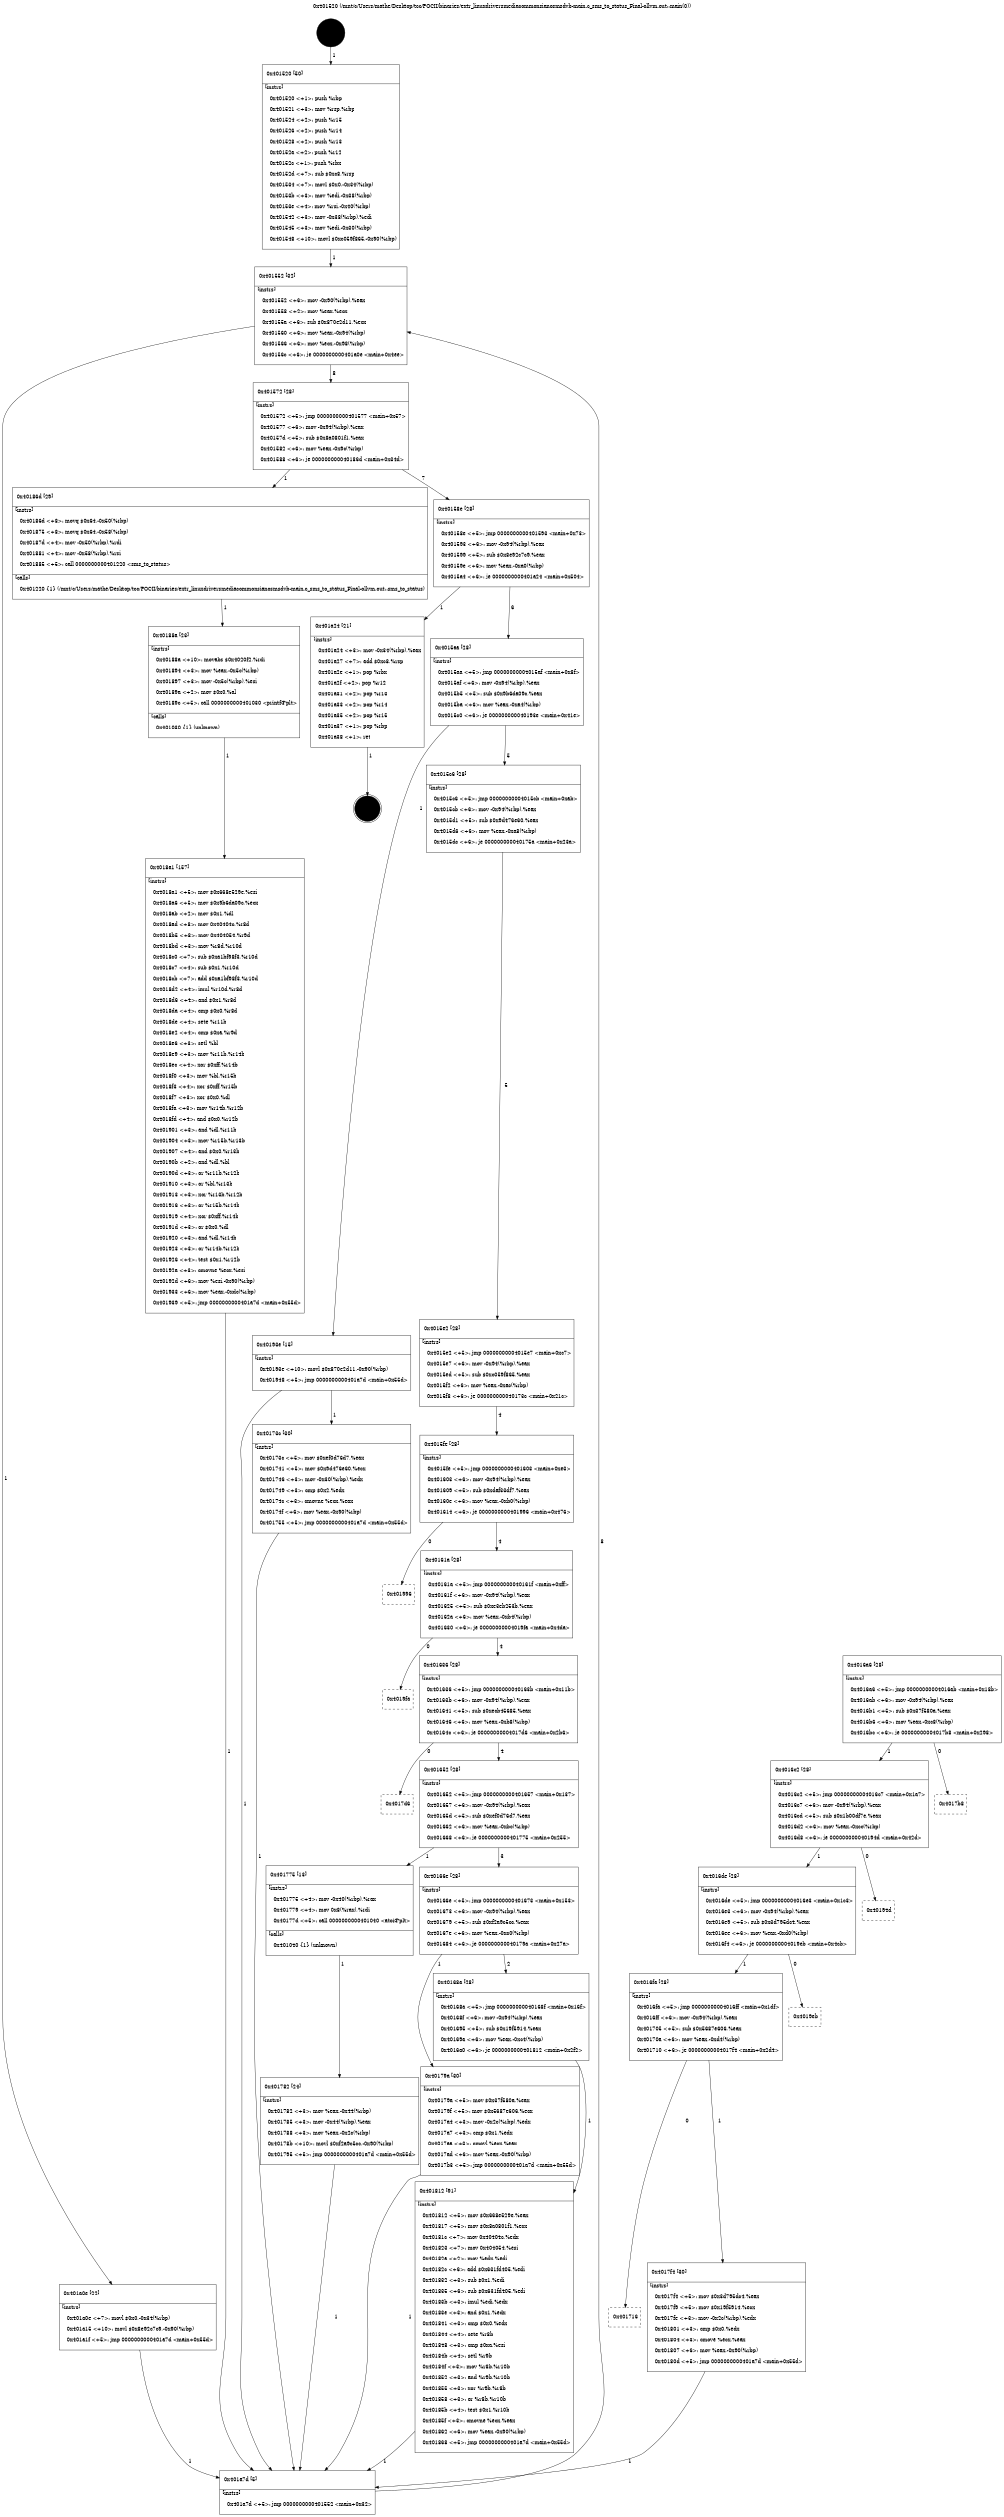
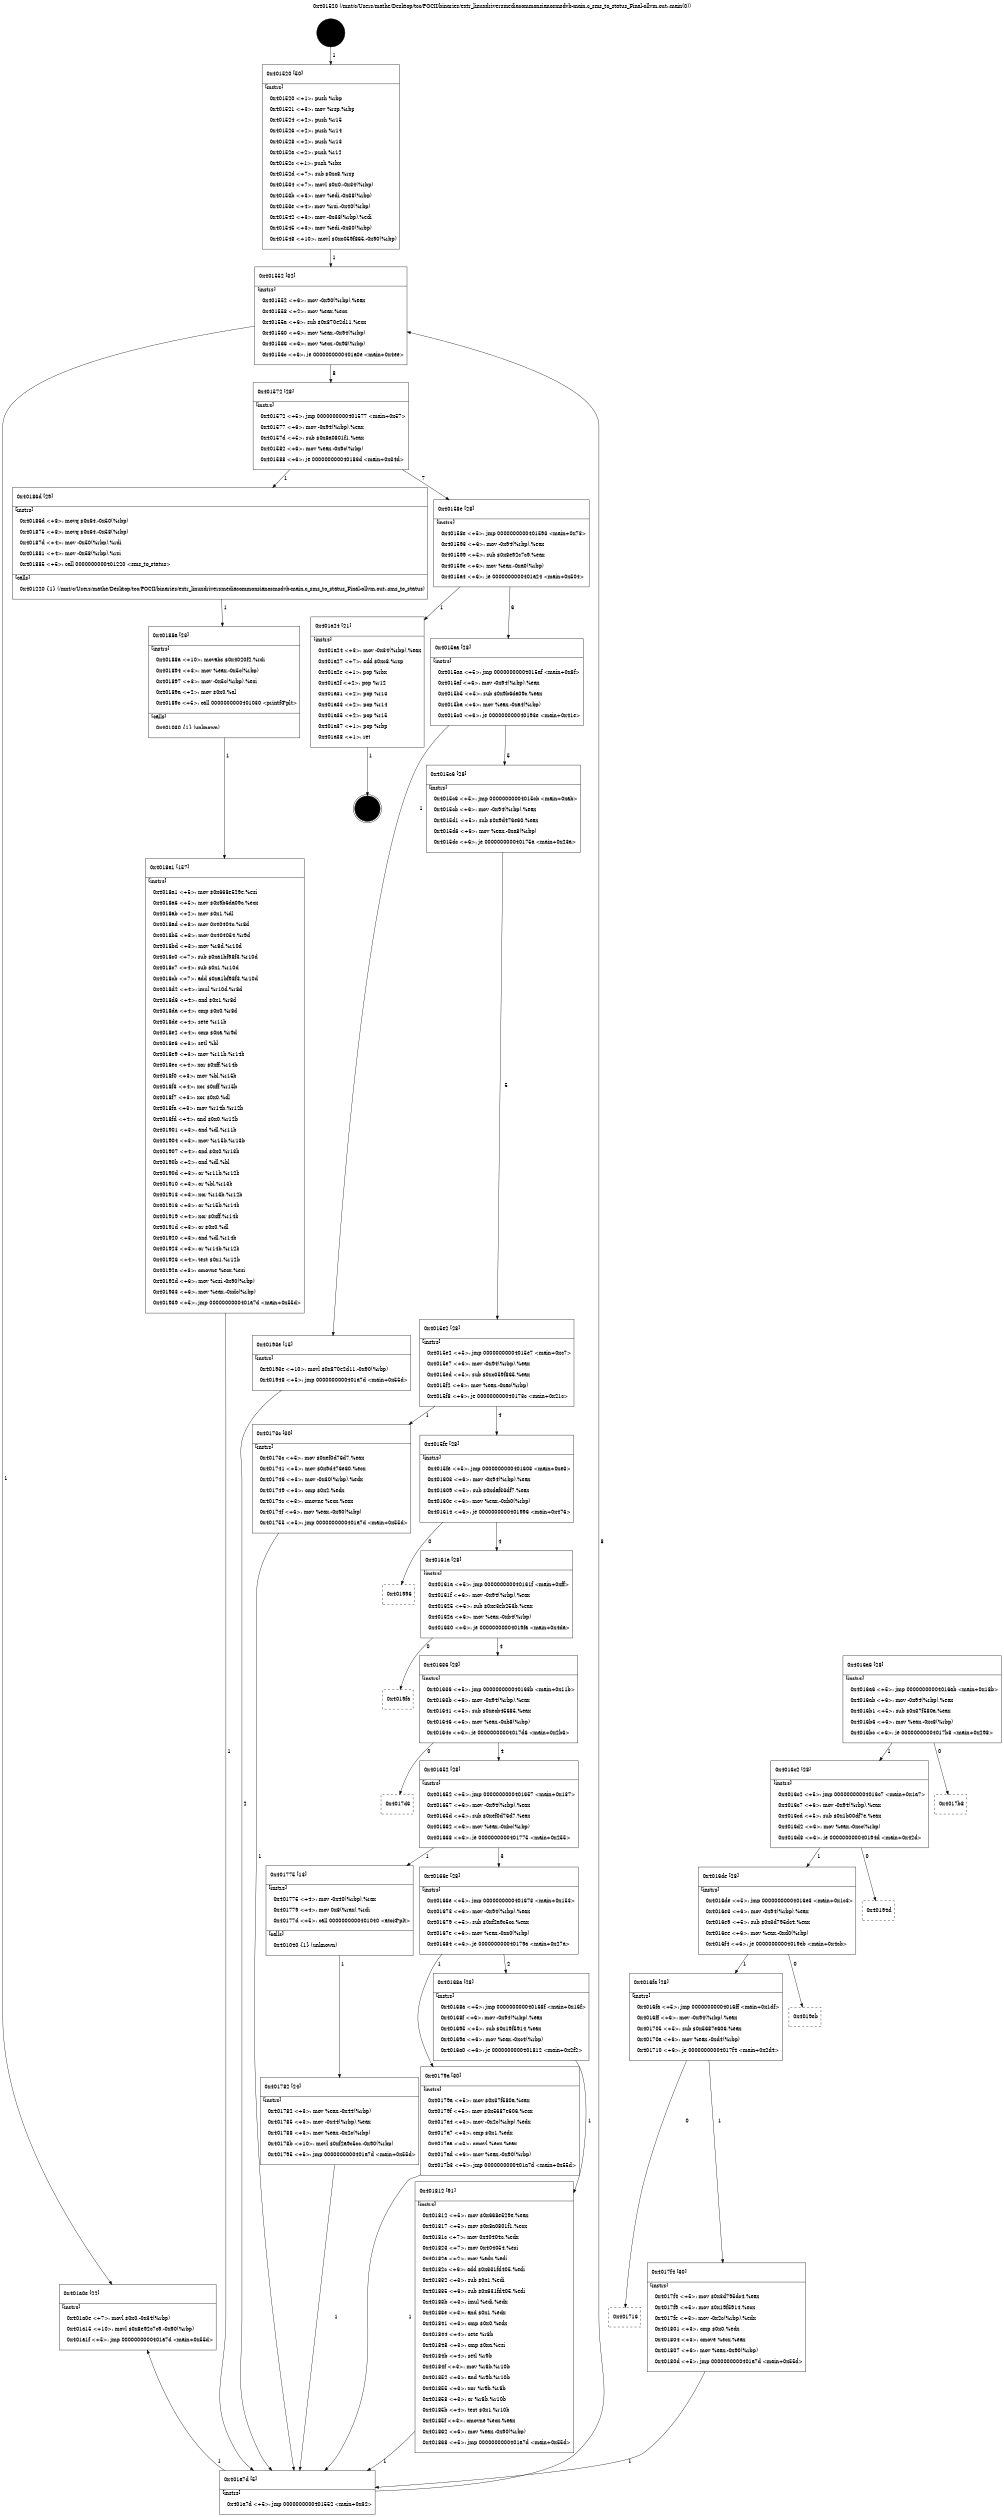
edge "0x40193e [15]" -> "0x40173c [30]": now "0x4015e2 [28]" -> "0x40173c [30]"
edge "0x40193e [15]" -> "0x401a7d [5]": label " 1" -> " 2"
edge "0x401a0e [22]" -> "0x401a7d [5]": reversed
